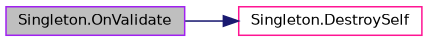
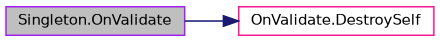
node "Singleton.DestroySelf": label "Singleton.DestroySelf" -> "OnValidate.DestroySelf"
